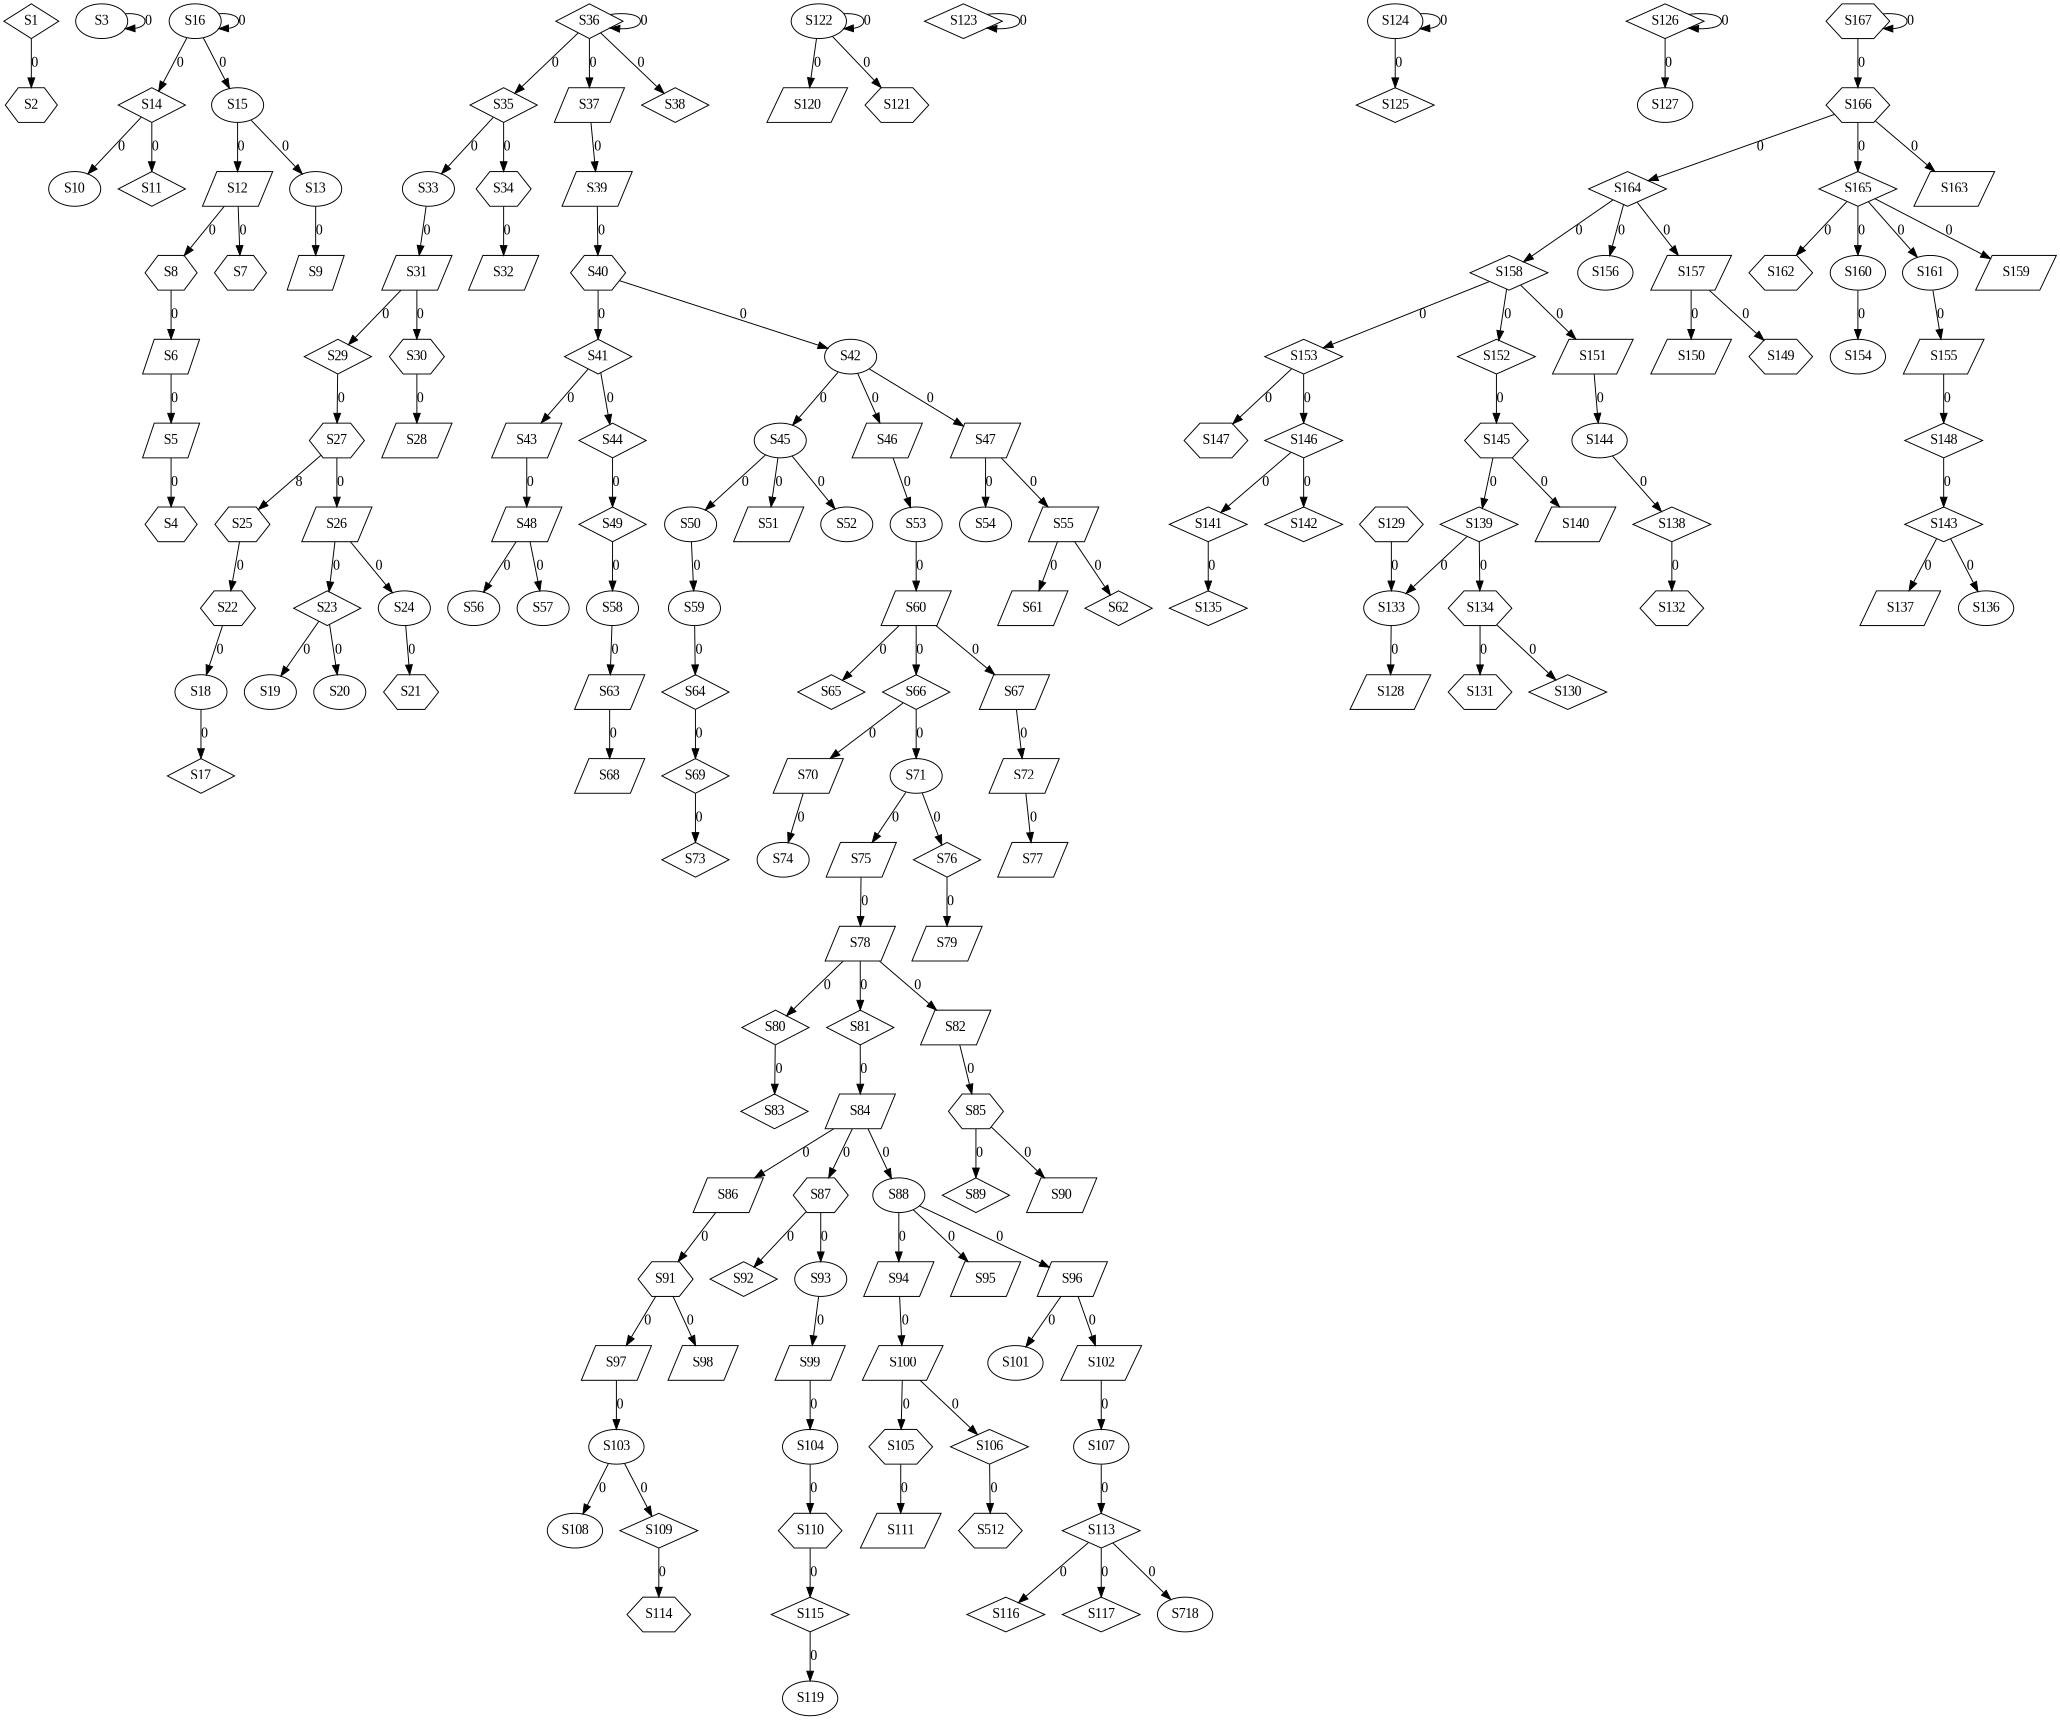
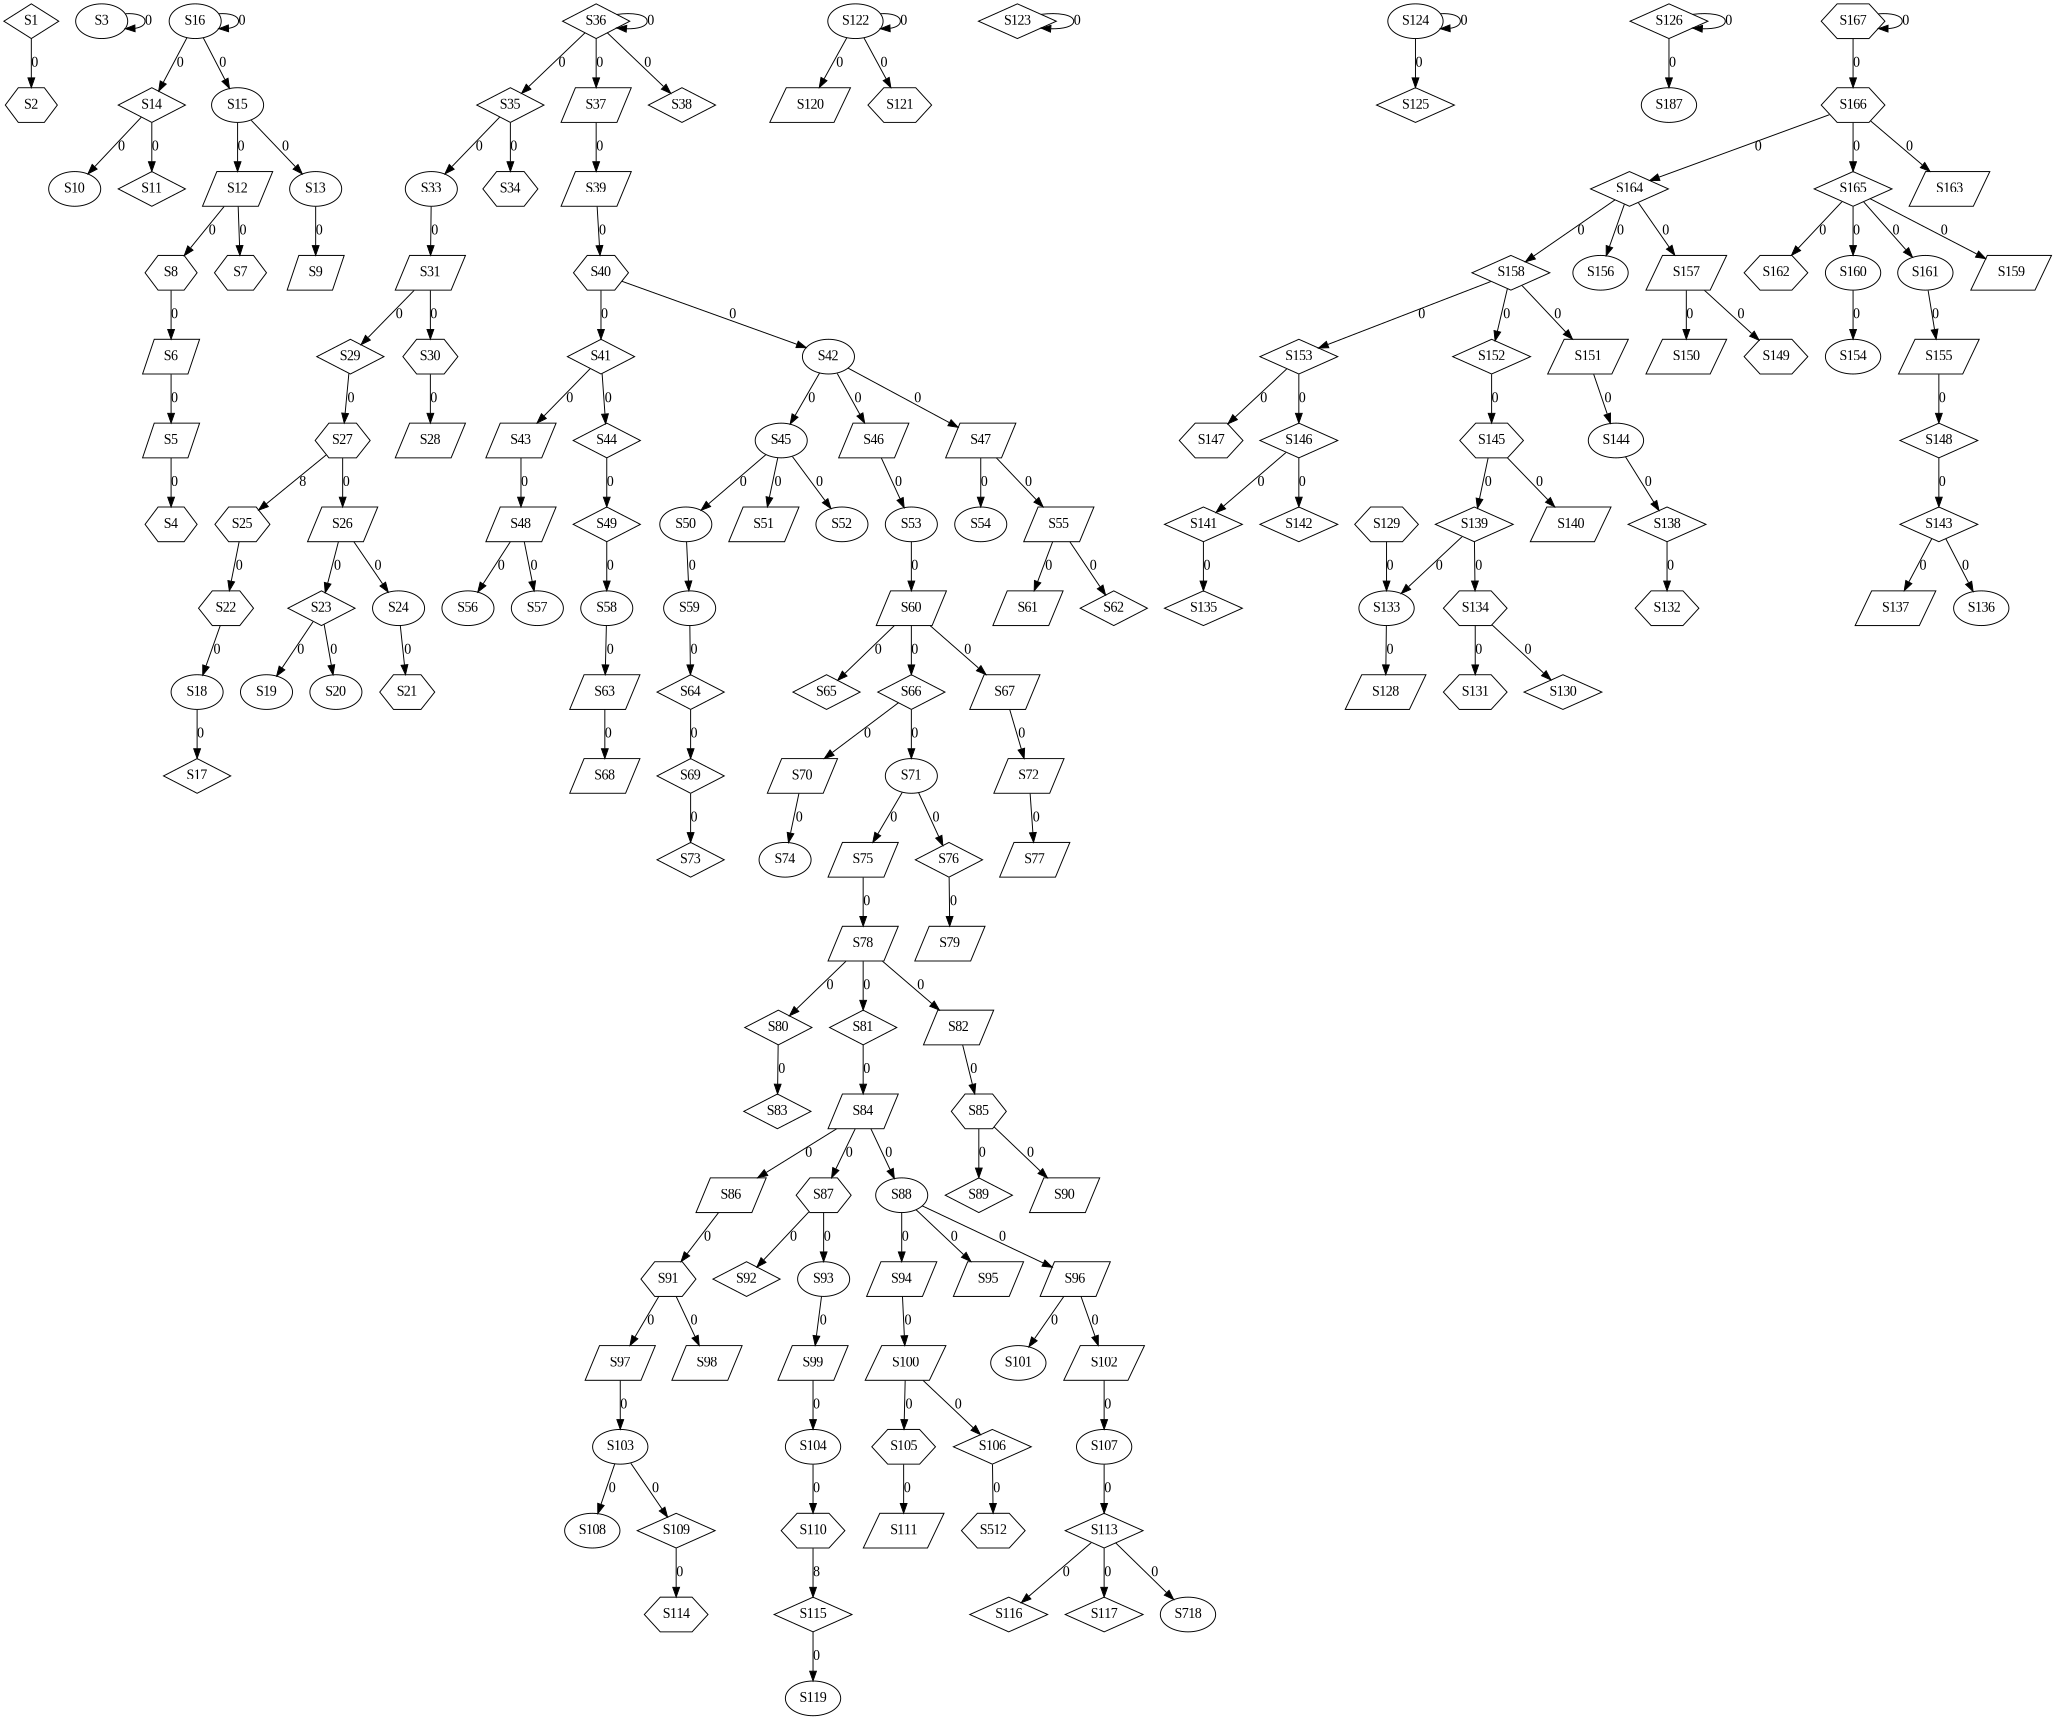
node "S127": label "S127" -> "S187"
node "S32": removed
edge "S110" -> "S115": label "0" -> "8"
